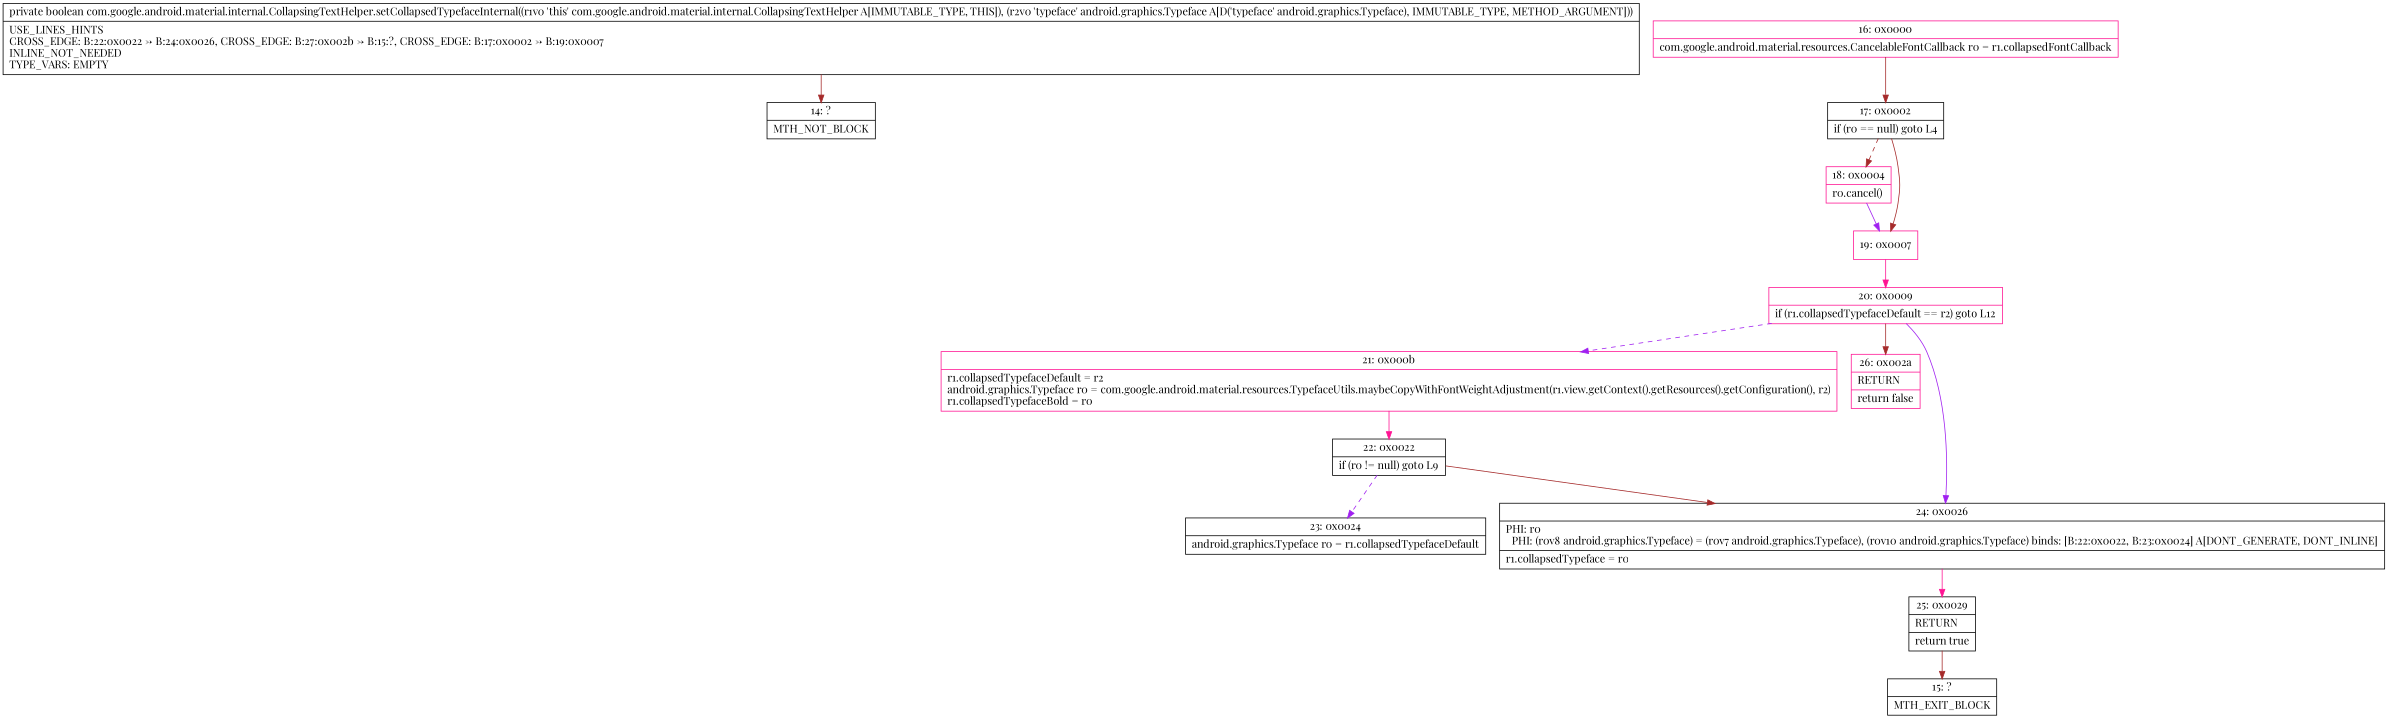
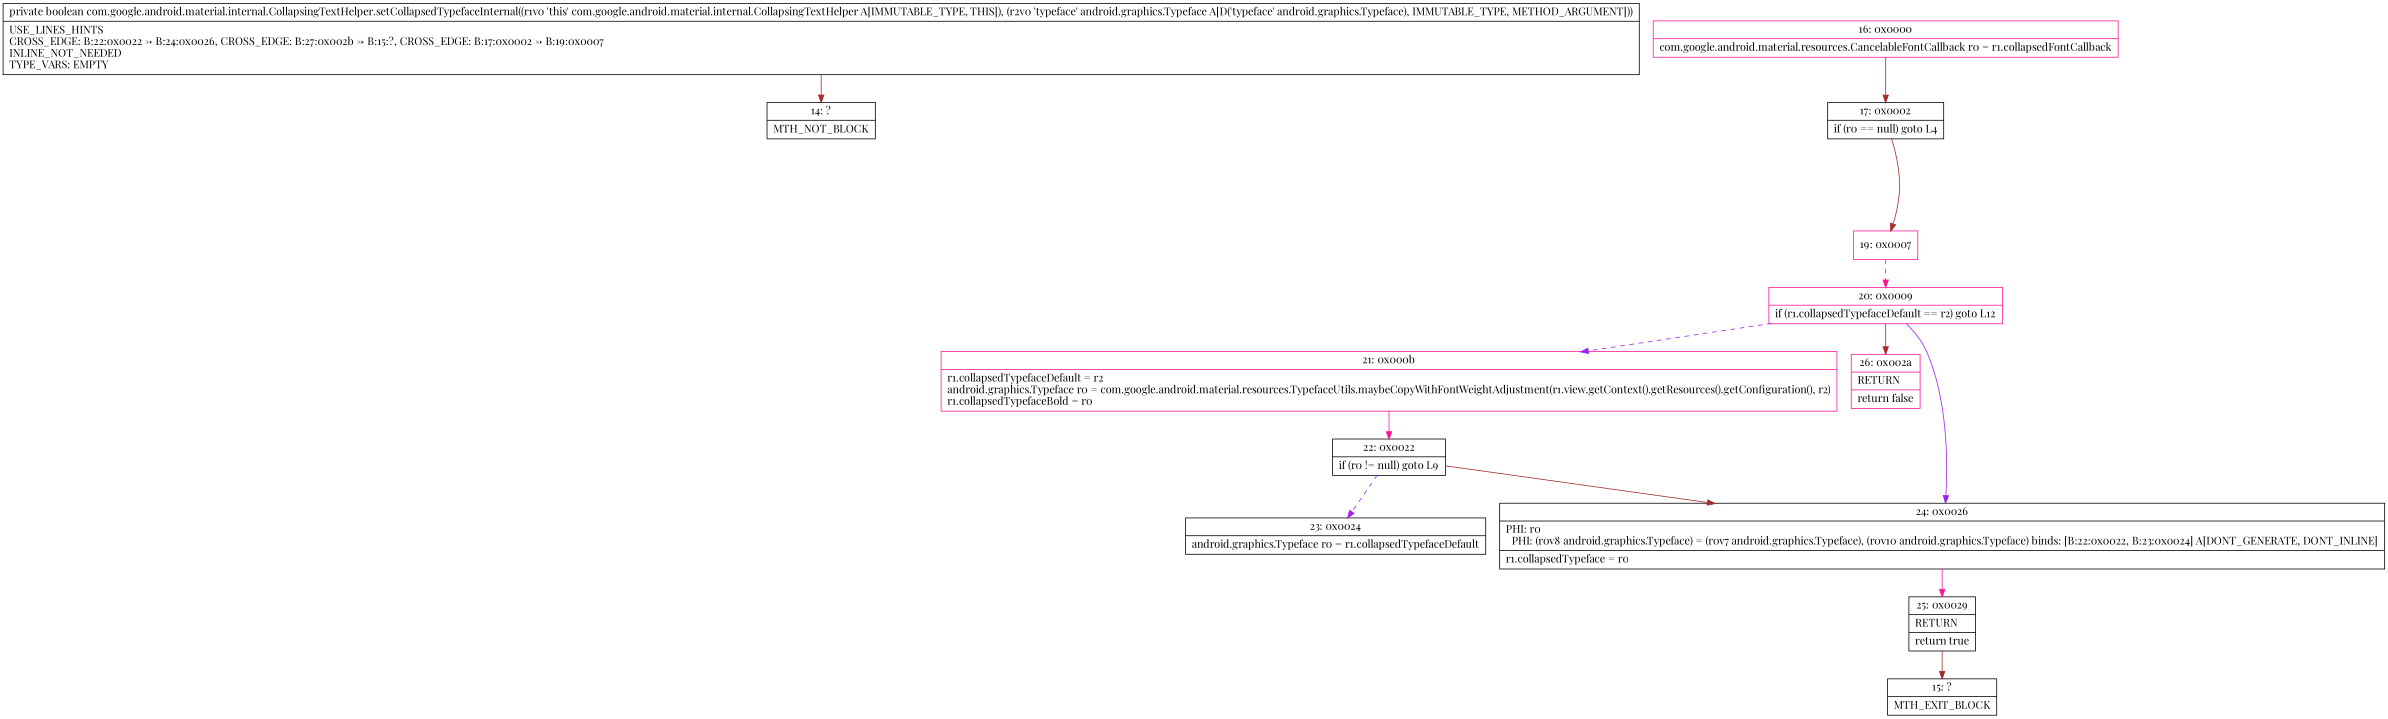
node "18: 0x0004": removed
edge "19: 0x0007" -> "20: 0x0009": style solid -> dashed
